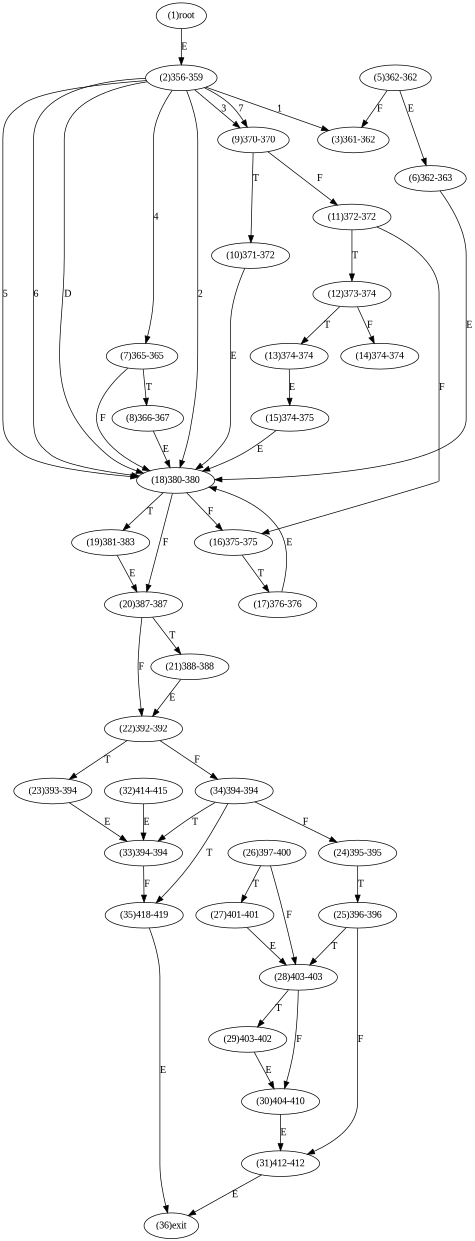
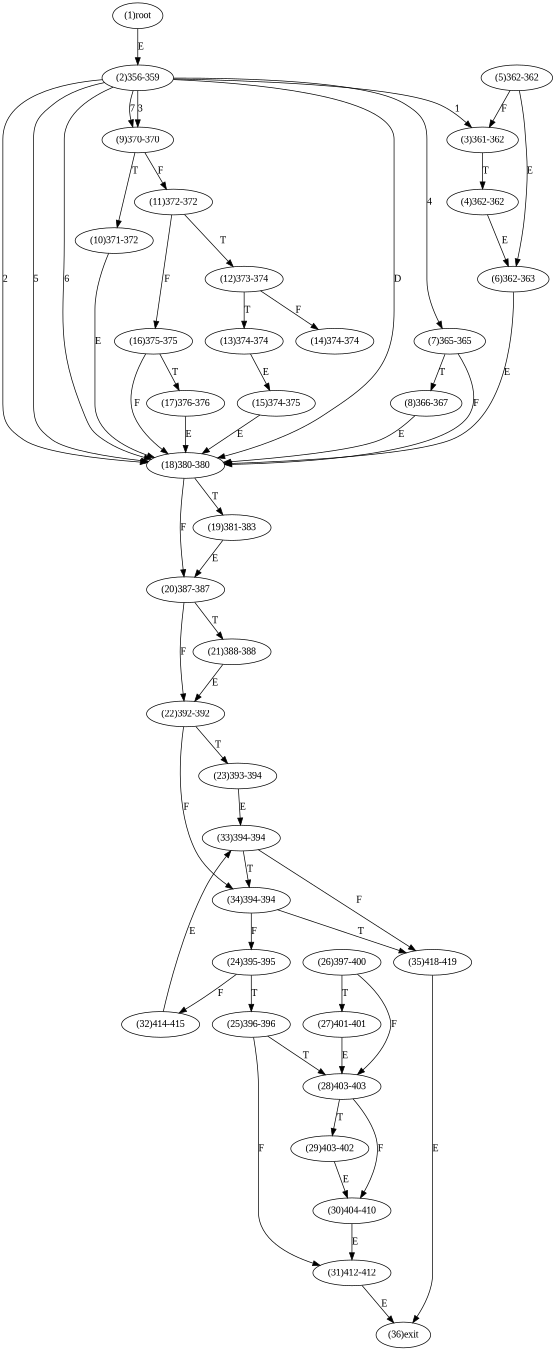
node "(4)362-362": added
edge "(18)380-380" -> "(16)375-375": reversed
edge "(34)394-394" -> "(33)394-394": reversed
edge "(24)395-395" -> "(32)414-415": added, label "F"
